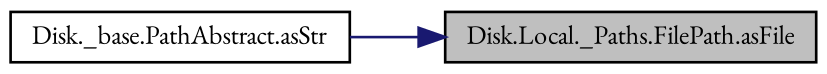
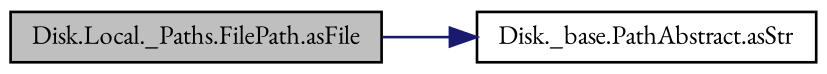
edge "Disk._base.PathAbstract.asStr" -> "Disk.Local._Paths.FilePath.asFile": reversed
